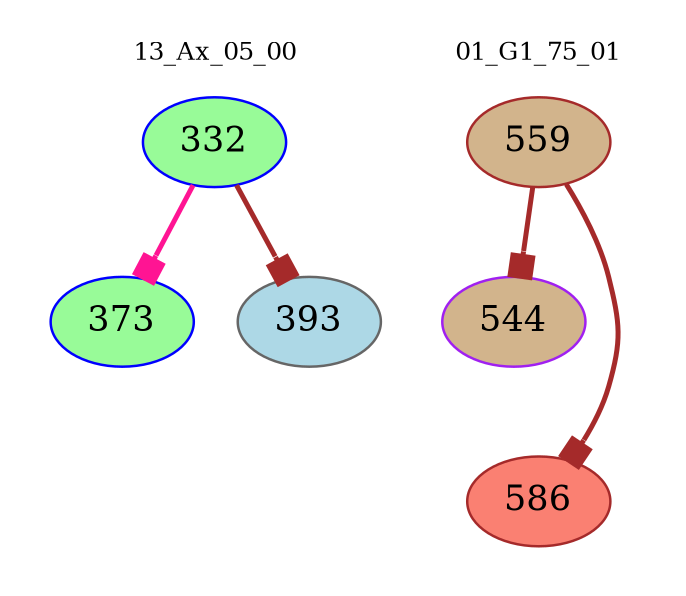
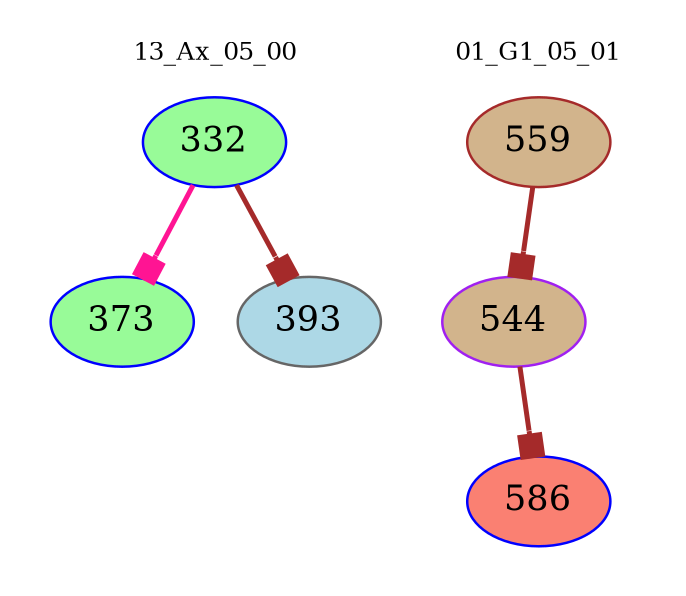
cluster "01_G1_75_01": label "01_G1_75_01" -> "01_G1_05_01"
edge "559" -> "586": now "544" -> "586"
node "586": color brown -> blue
